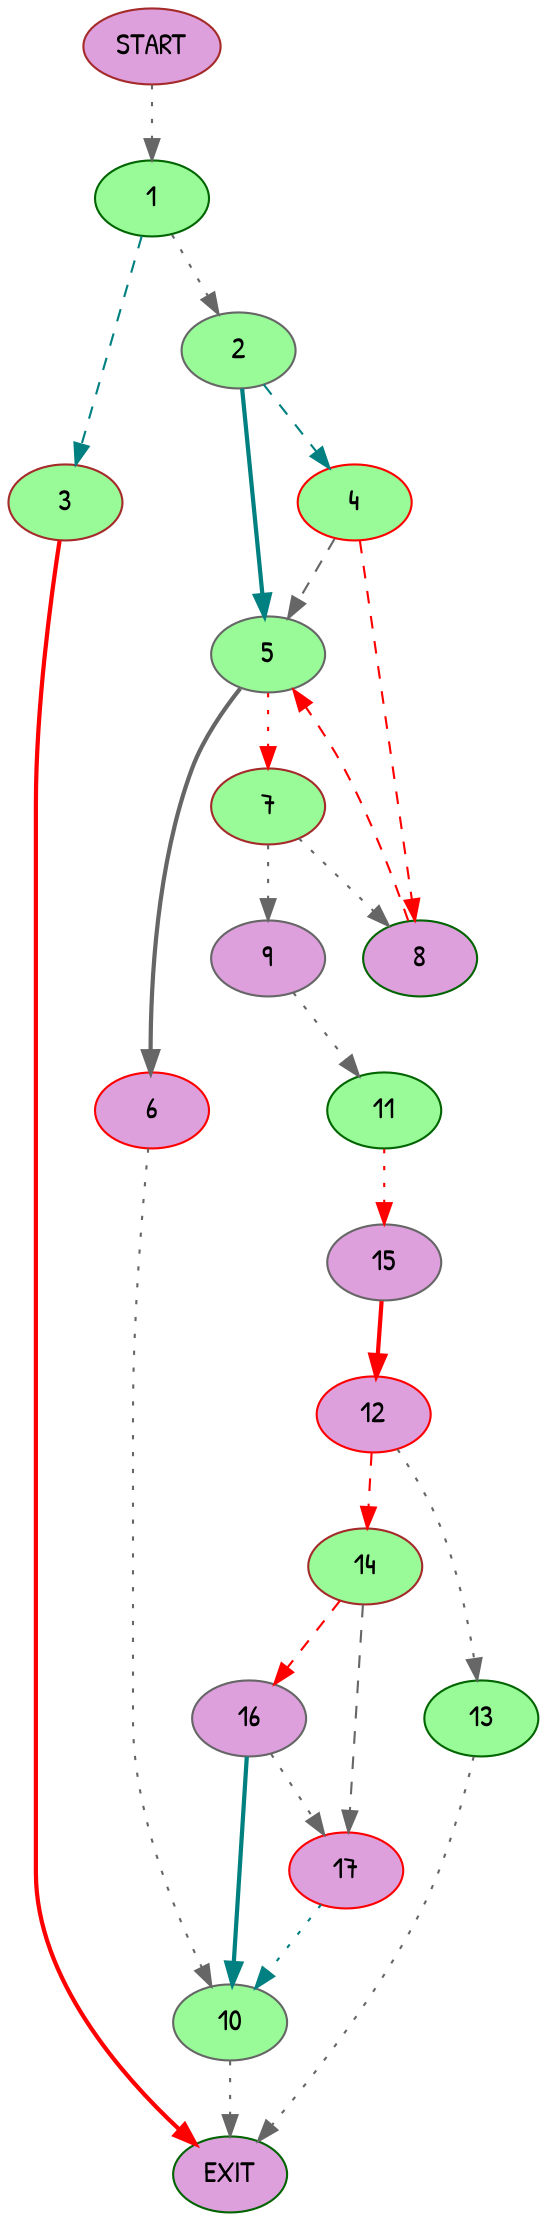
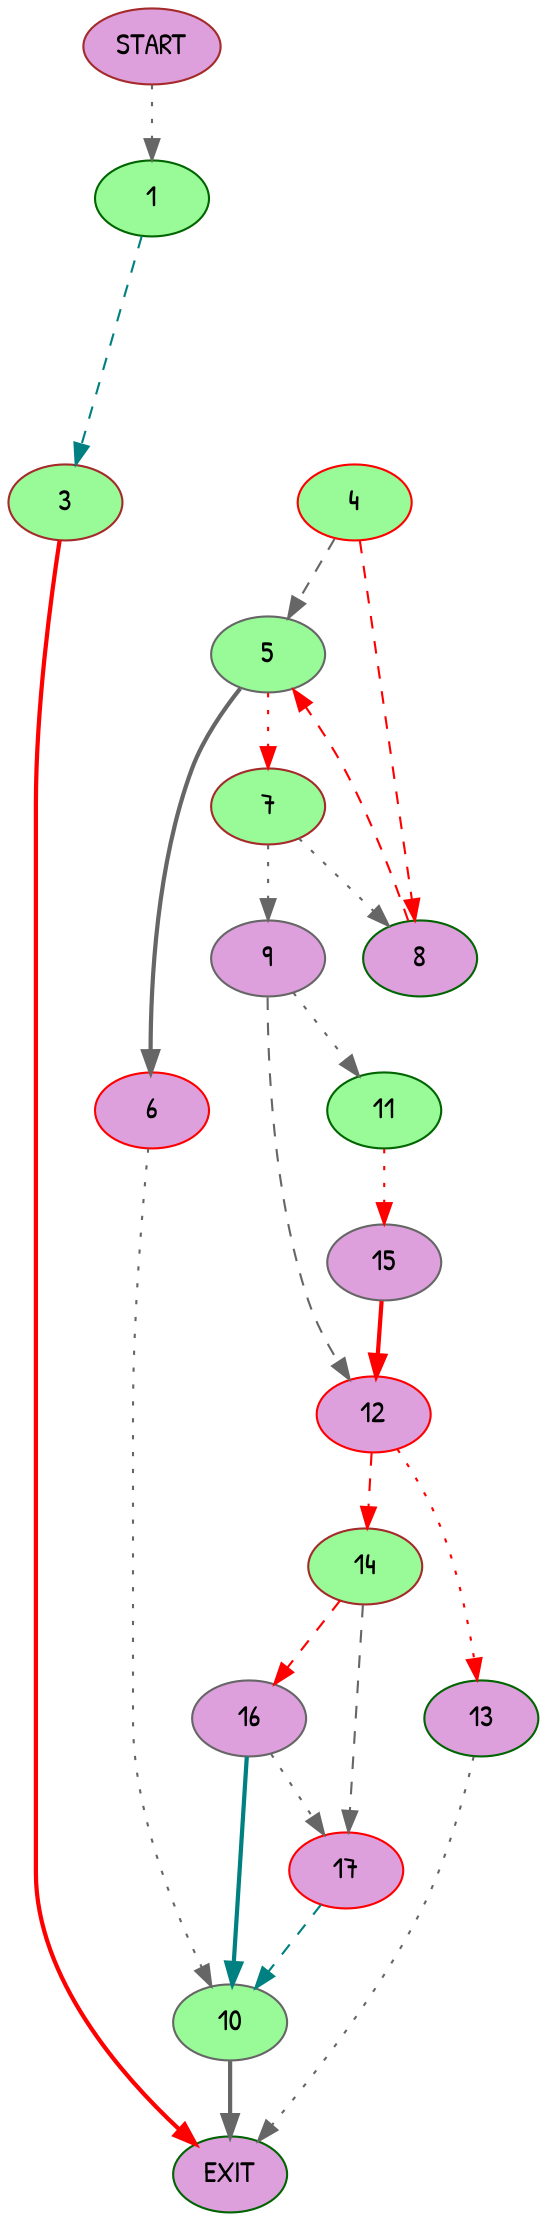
node "2": removed
edge "9" -> "12": added
edge "12" -> "13": color gray40 -> red
node "13": fillcolor palegreen -> plum
edge "17" -> "10": style dotted -> dashed
edge "10" -> "EXIT": style dotted -> bold
